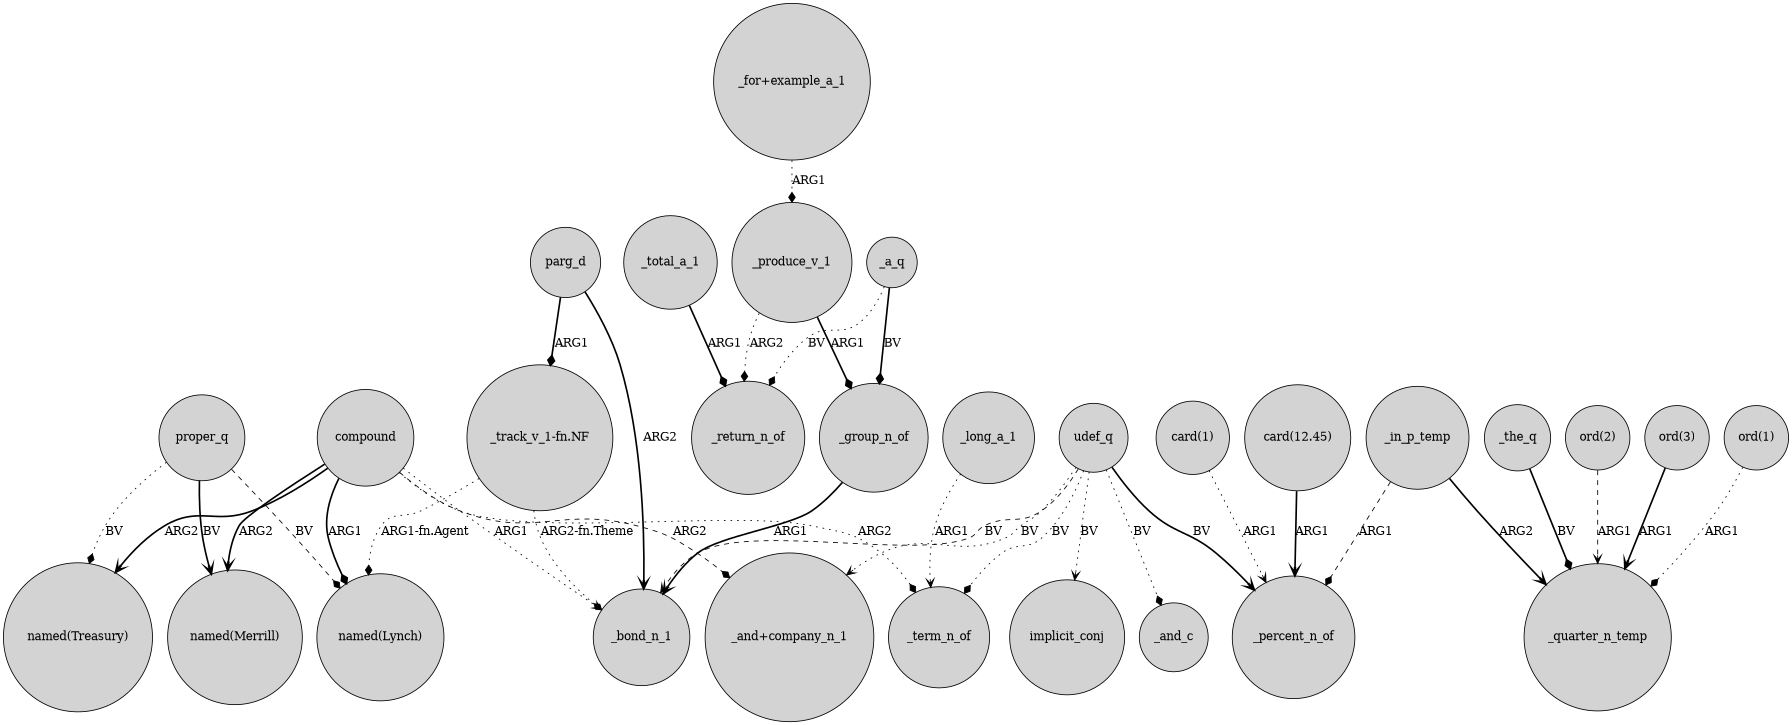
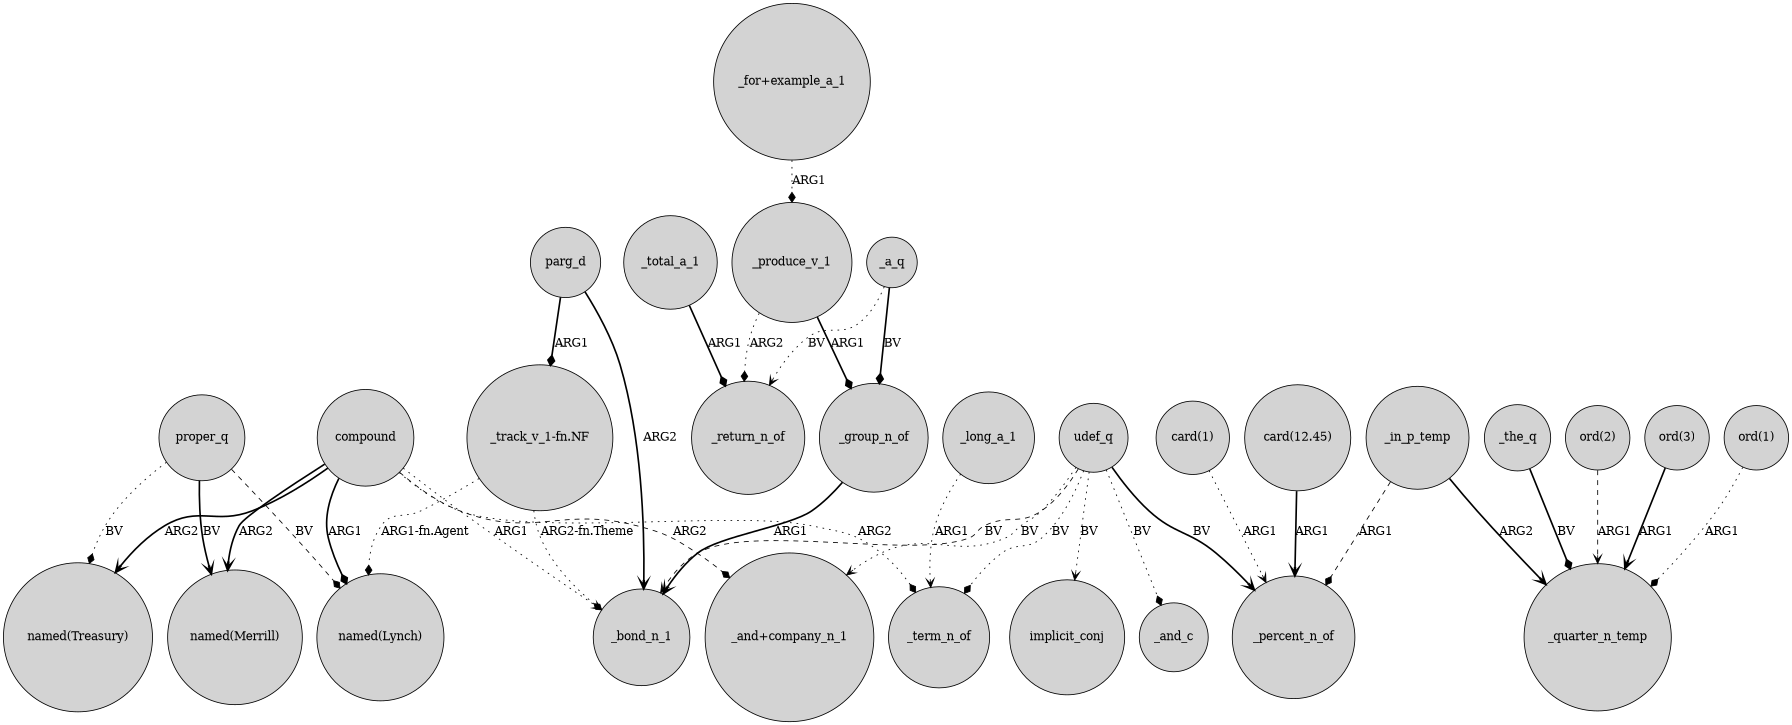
edge "_a_q" -> "_return_n_of": arrowhead diamond -> vee
